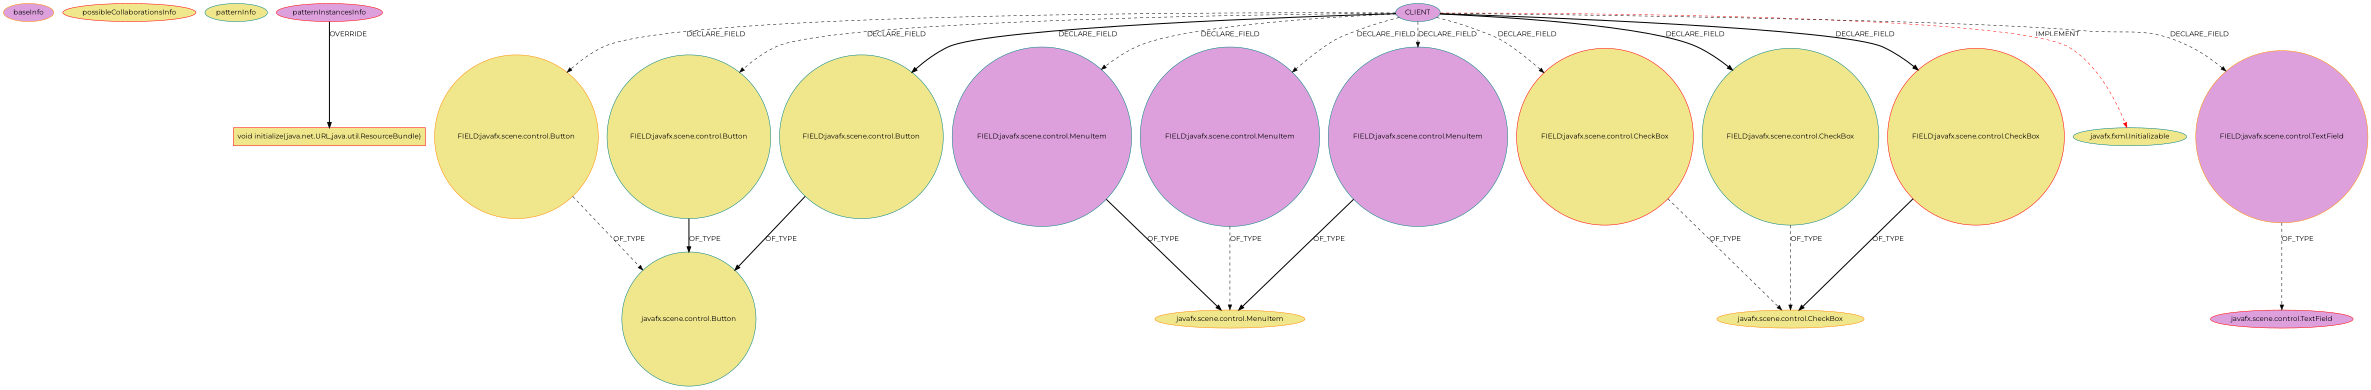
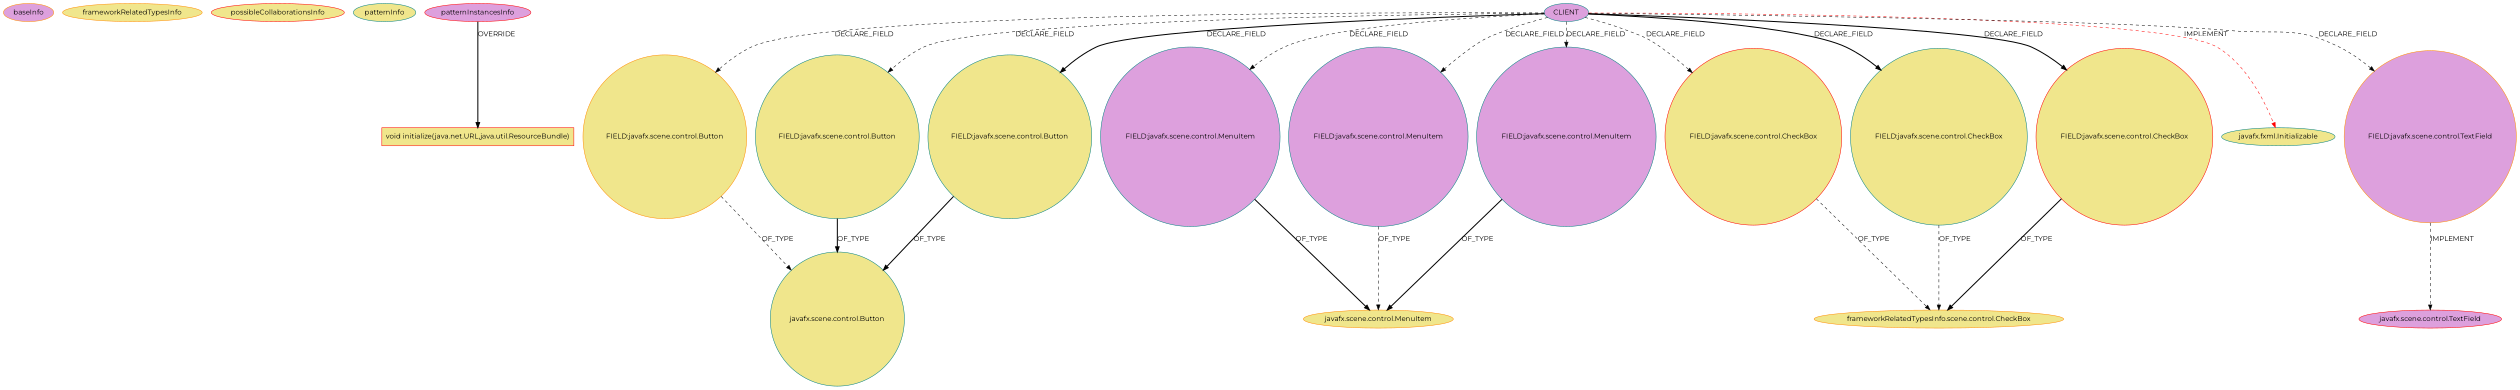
node "frameworkRelatedTypesInfo": added
edge "FIELD:javafx.scene.control.TextField" -> "javafx.scene.control.TextField": label "OF_TYPE" -> "IMPLEMENT"
node "javafx.scene.control.CheckBox": label "javafx.scene.control.CheckBox" -> "frameworkRelatedTypesInfo.scene.control.CheckBox"
